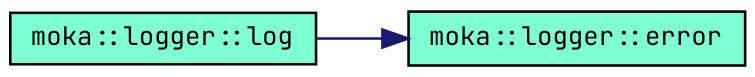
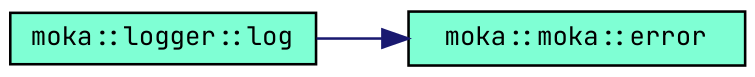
node "moka::logger::error": label "moka::logger::error" -> "moka::moka::error"
